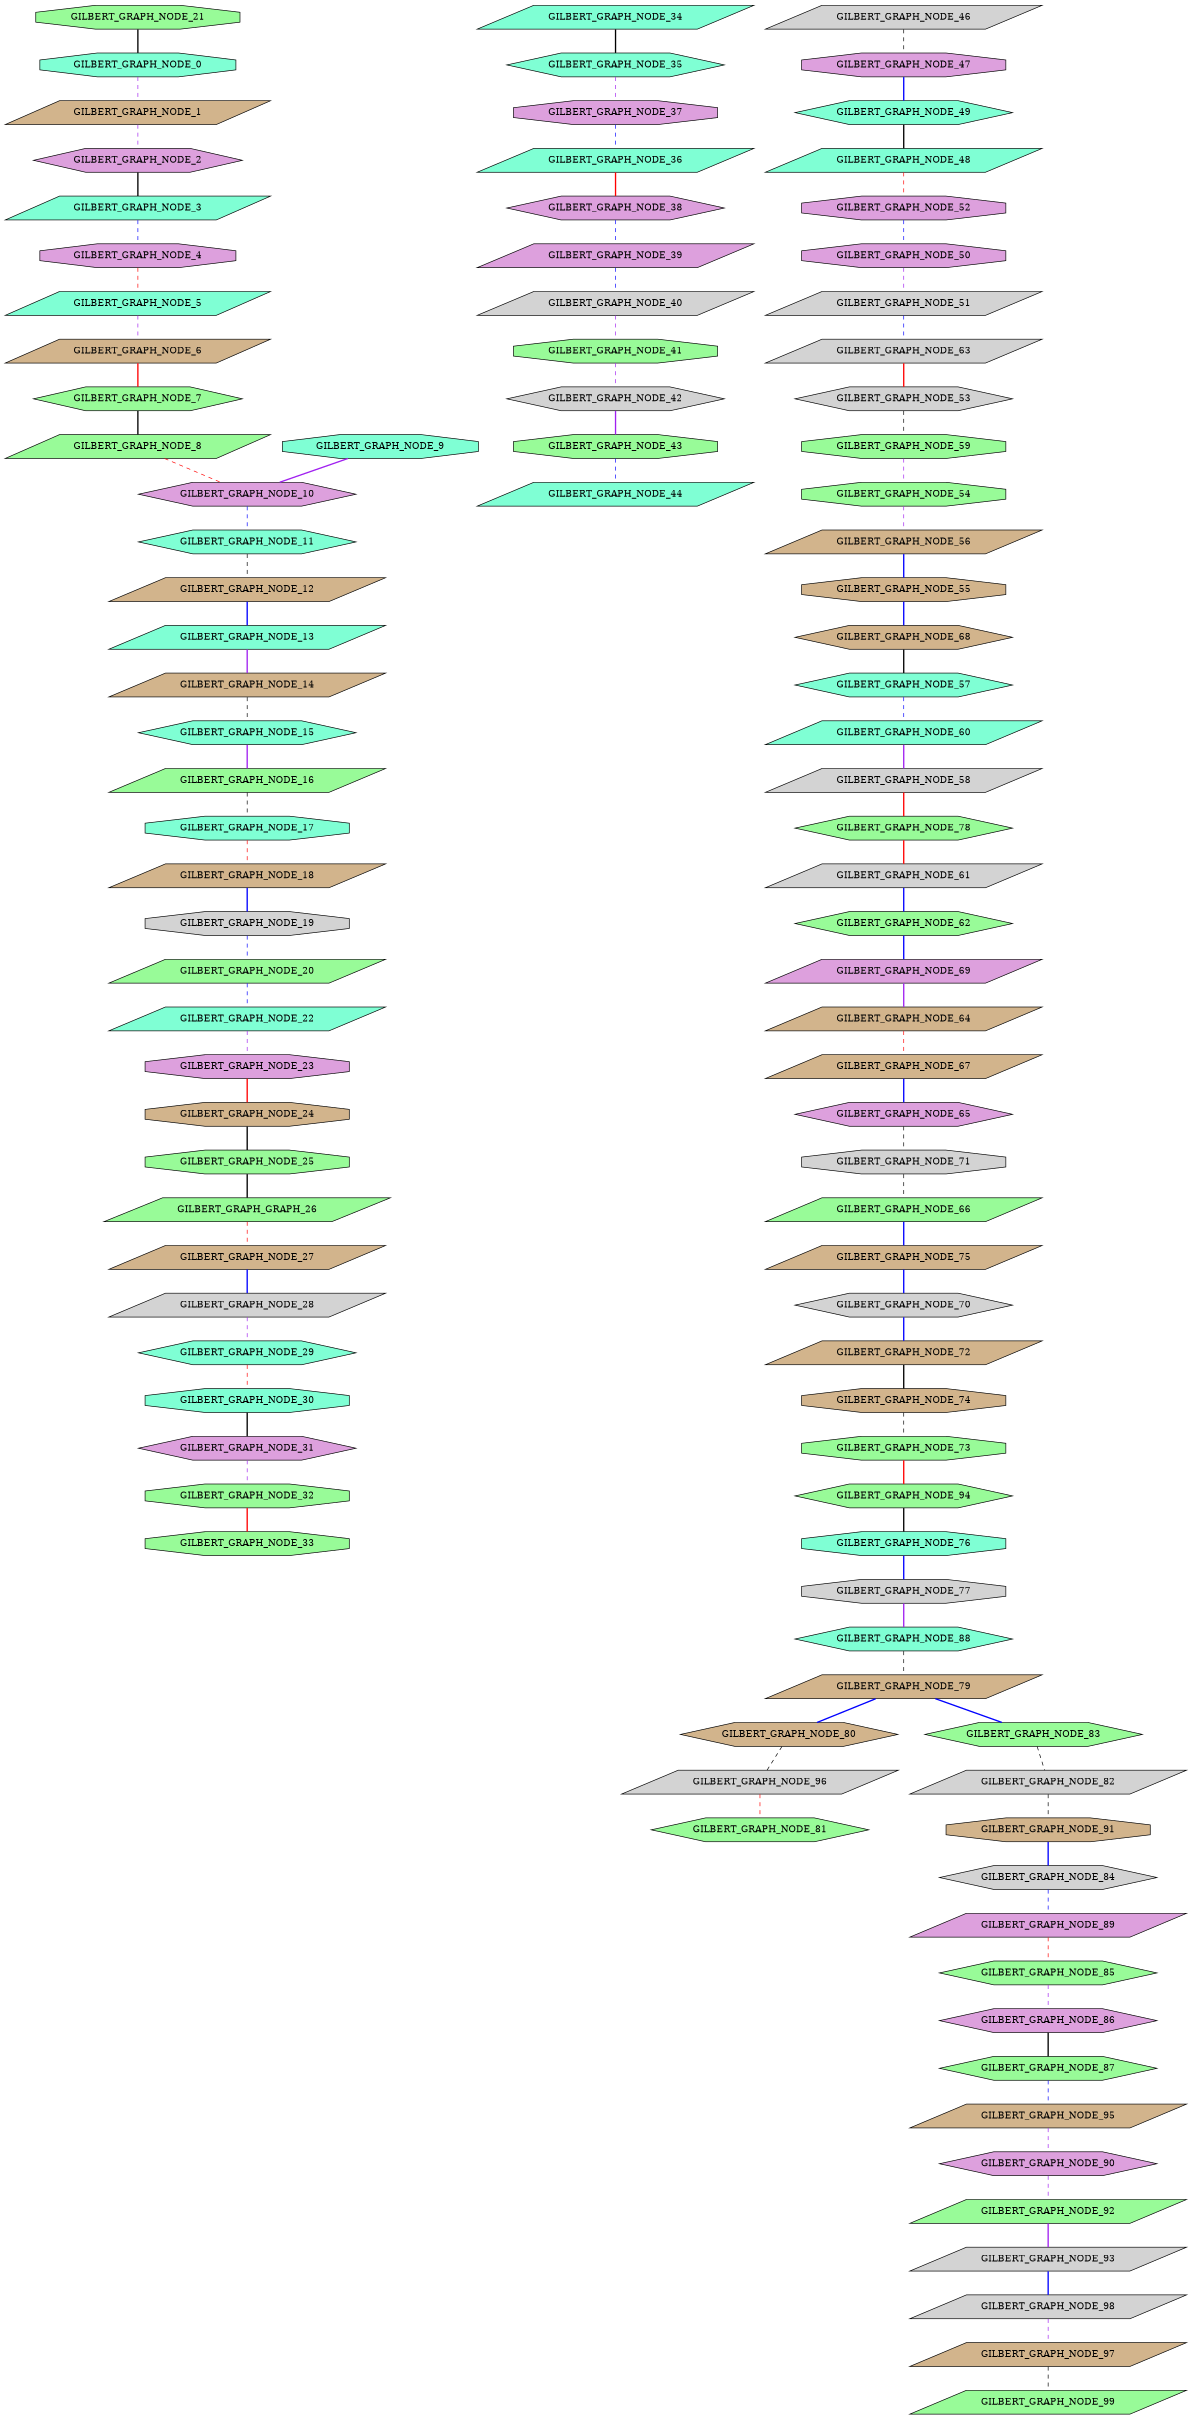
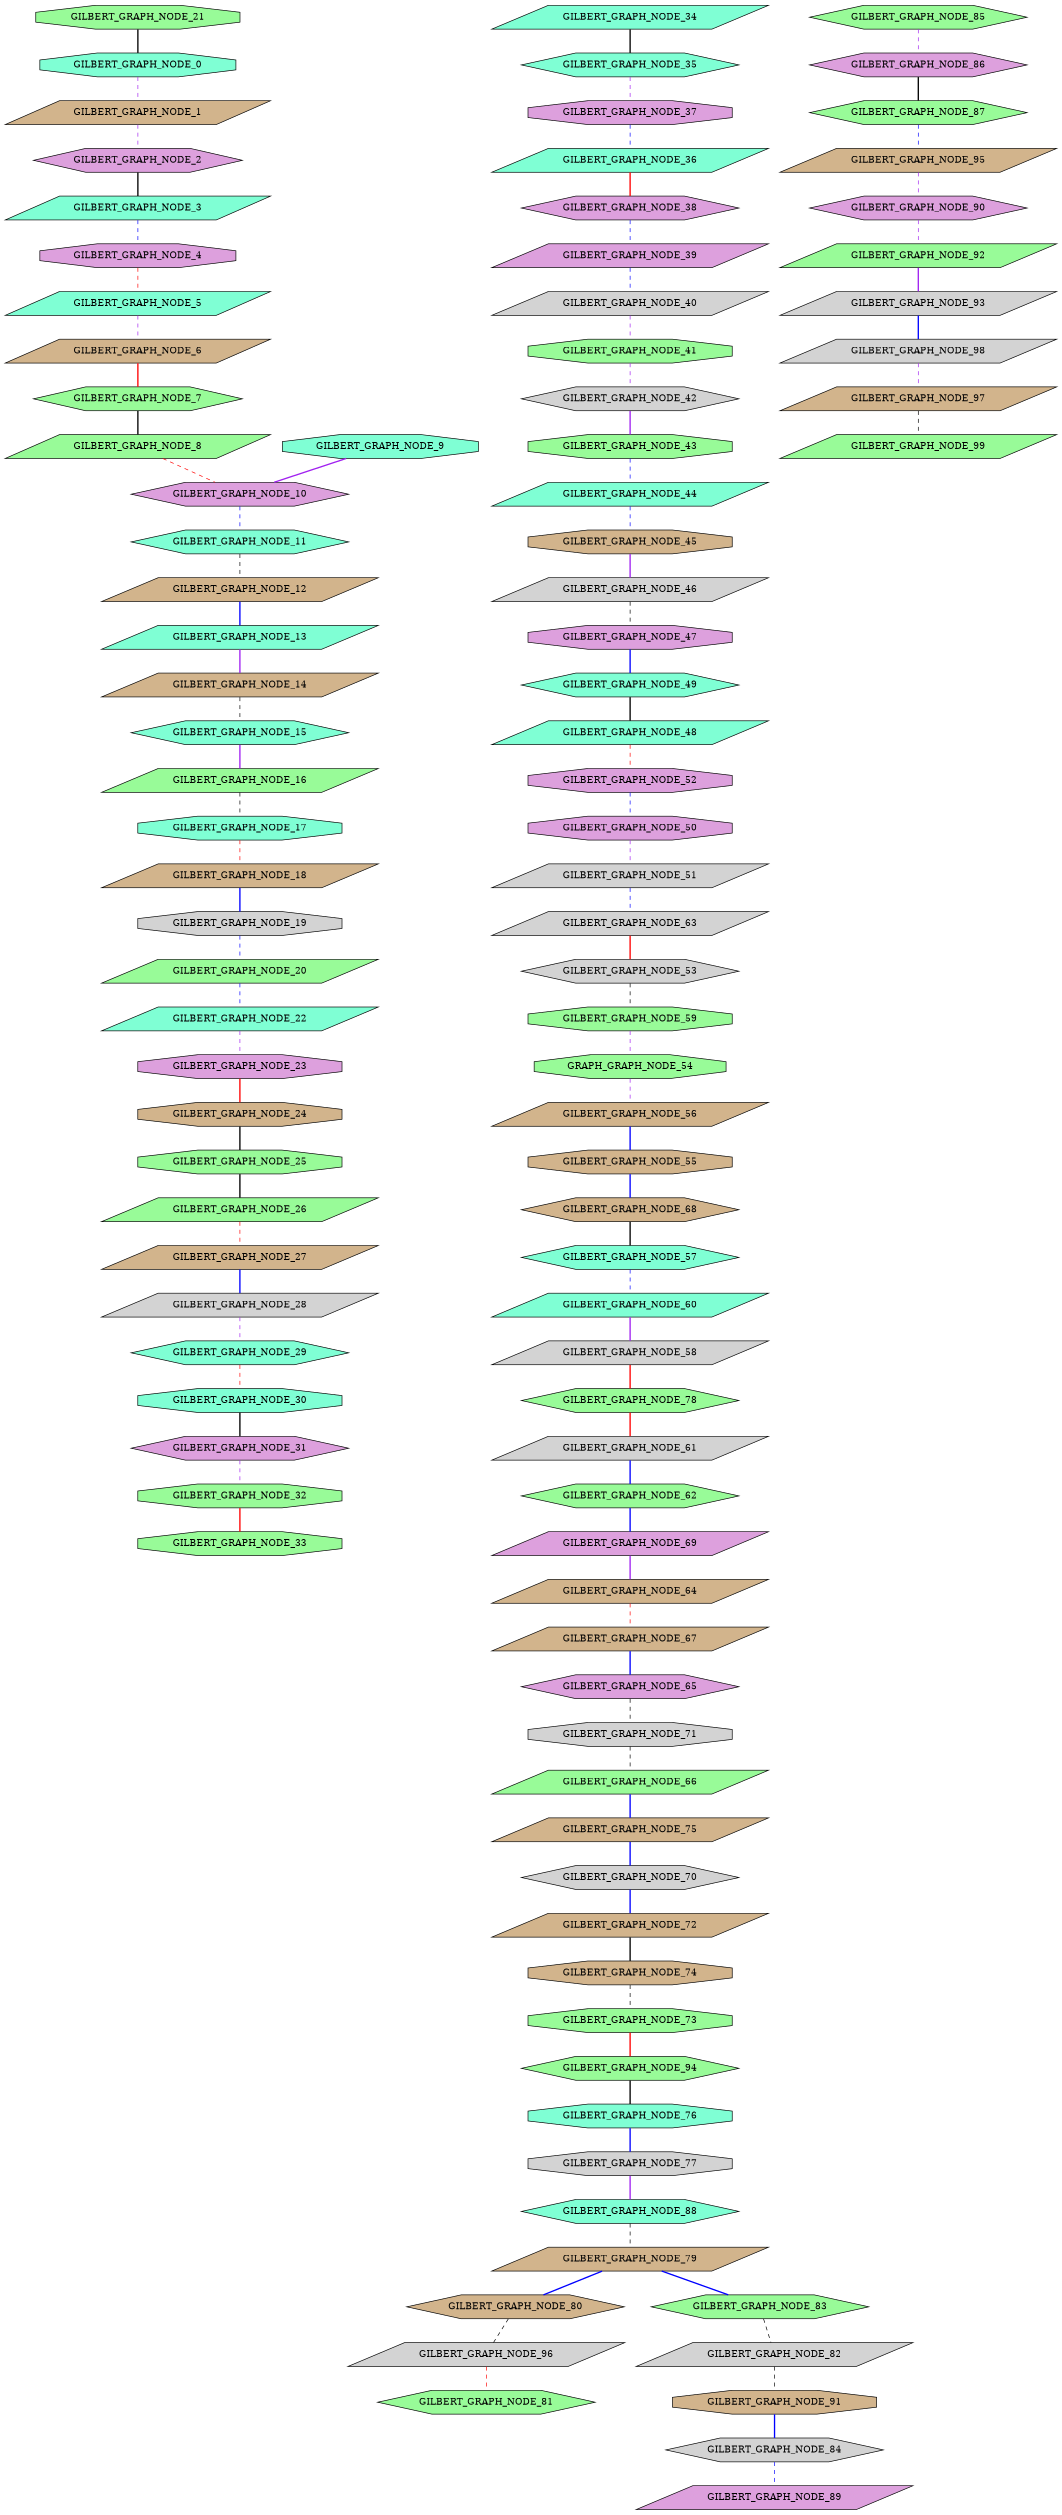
node "GILBERT_GRAPH_NODE_54": label "GILBERT_GRAPH_NODE_54" -> "GRAPH_GRAPH_NODE_54"
node "GILBERT_GRAPH_NODE_45": added
node "GILBERT_GRAPH_GRAPH_26": label "GILBERT_GRAPH_GRAPH_26" -> "GILBERT_GRAPH_NODE_26"
edge "GILBERT_GRAPH_NODE_89" -- "GILBERT_GRAPH_NODE_85": removed
